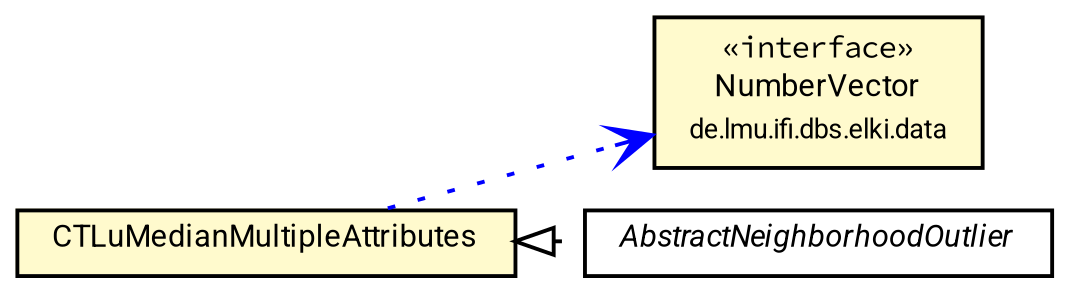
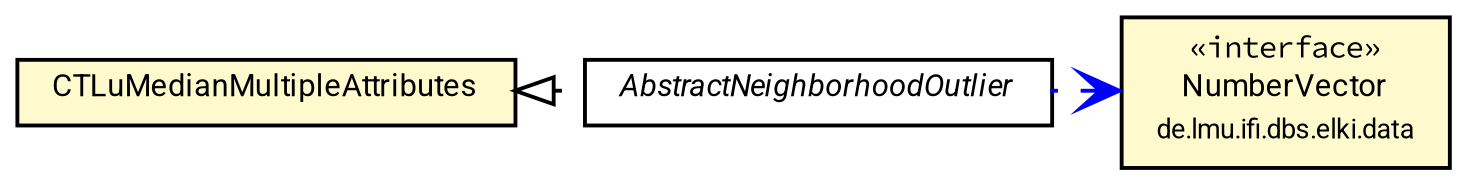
edge "CTLuMedianMultipleAttributes" -> "NumberVector": now "AbstractNeighborhoodOutlier" -> "NumberVector"
